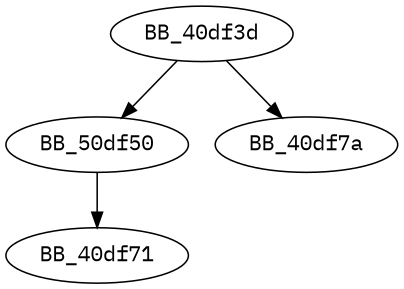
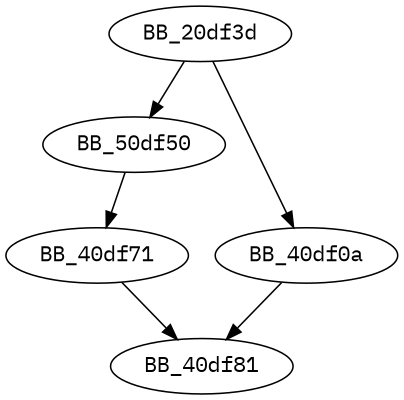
node "BB_40df3d": label "BB_40df3d" -> "BB_20df3d"
node "BB_40df7a": label "BB_40df7a" -> "BB_40df0a"
node "BB_40df81": added
